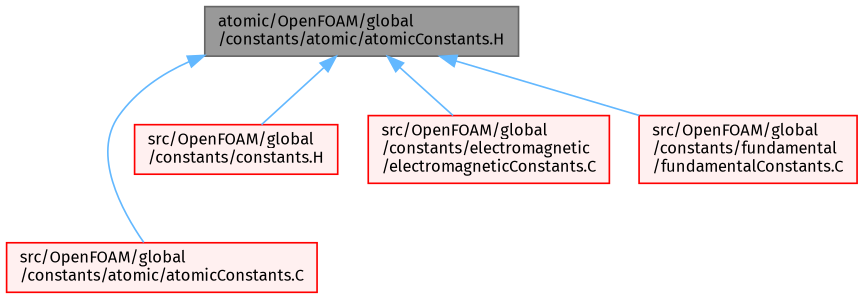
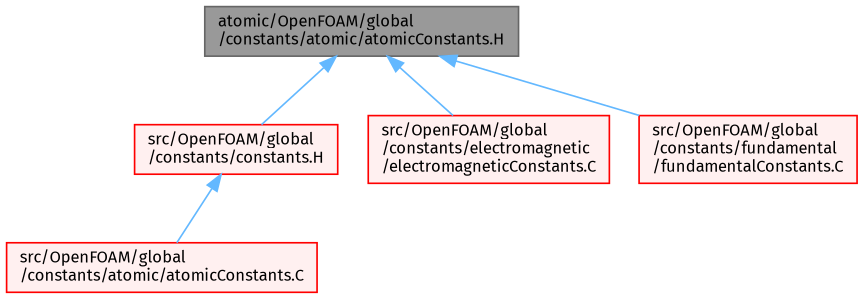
edge "src/OpenFOAM/global /constants/atomic/atomicConstants.C" -> "atomic/OpenFOAM/global /constants/atomic/atomicConstants.H": now "src/OpenFOAM/global /constants/atomic/atomicConstants.C" -> "src/OpenFOAM/global /constants/constants.H"
